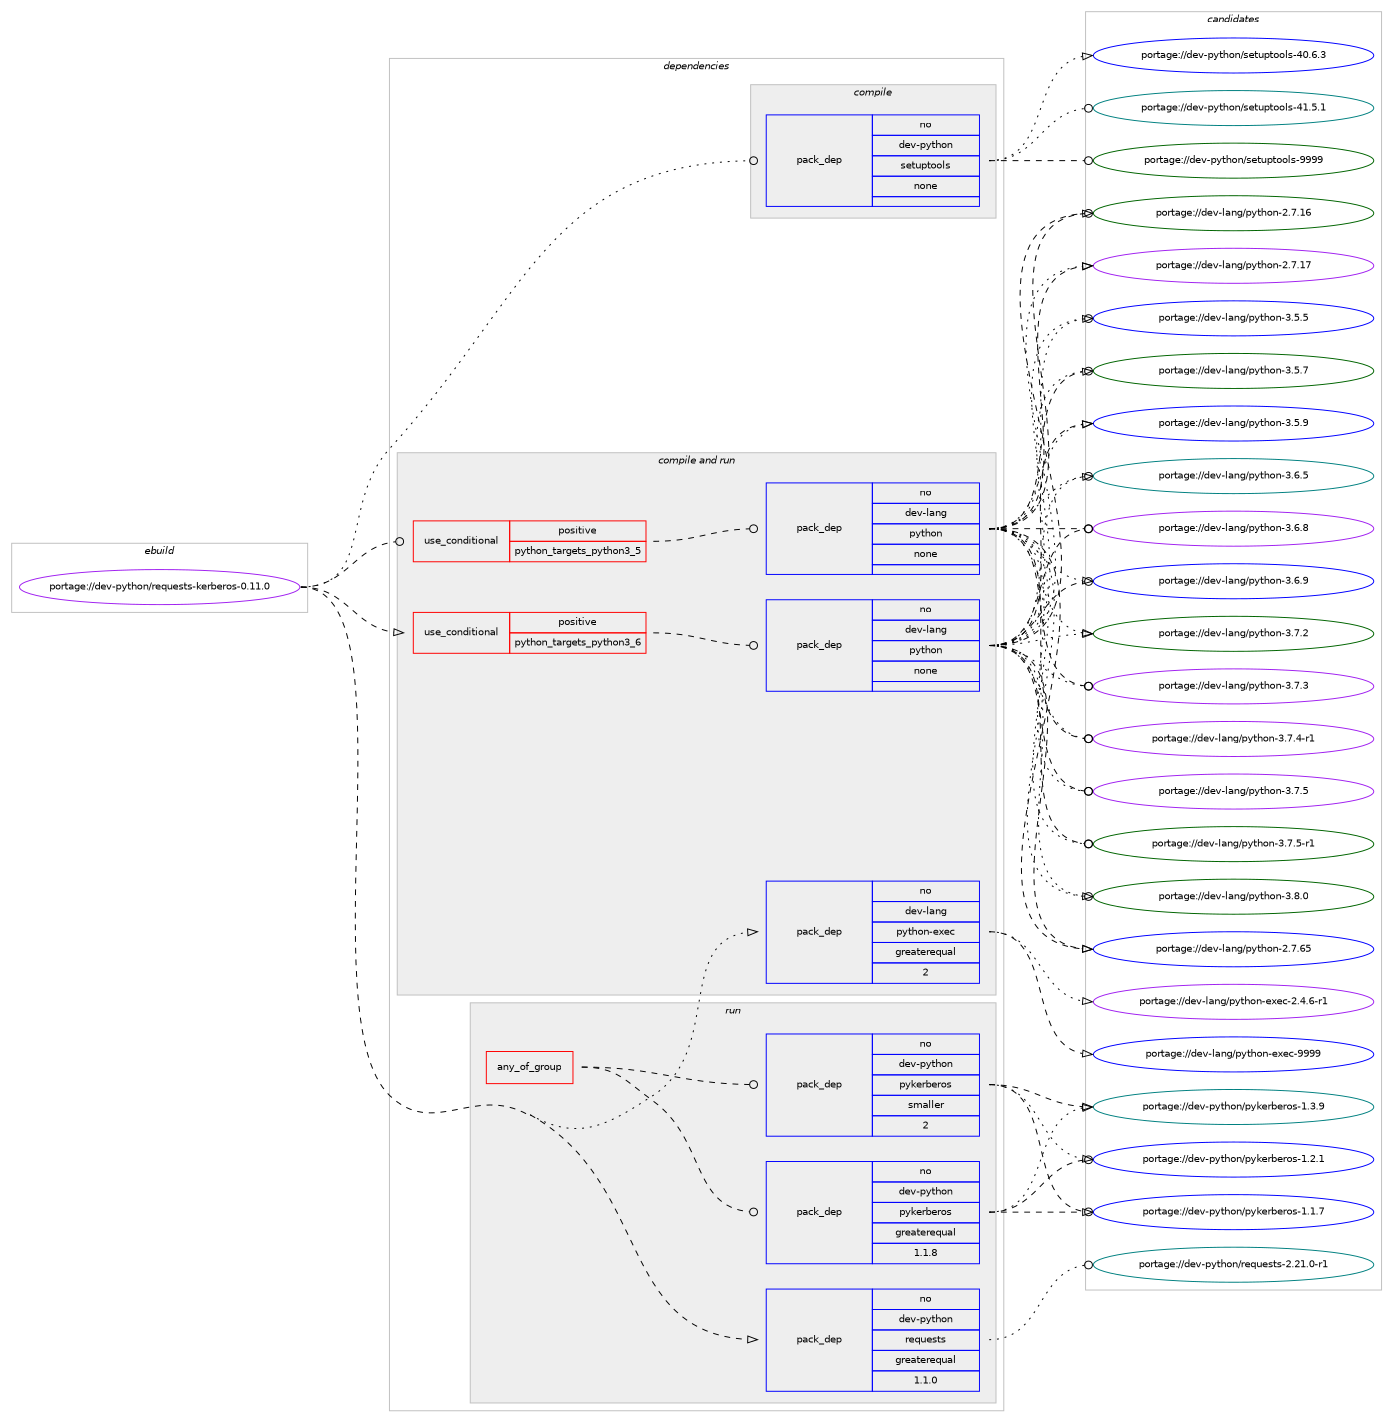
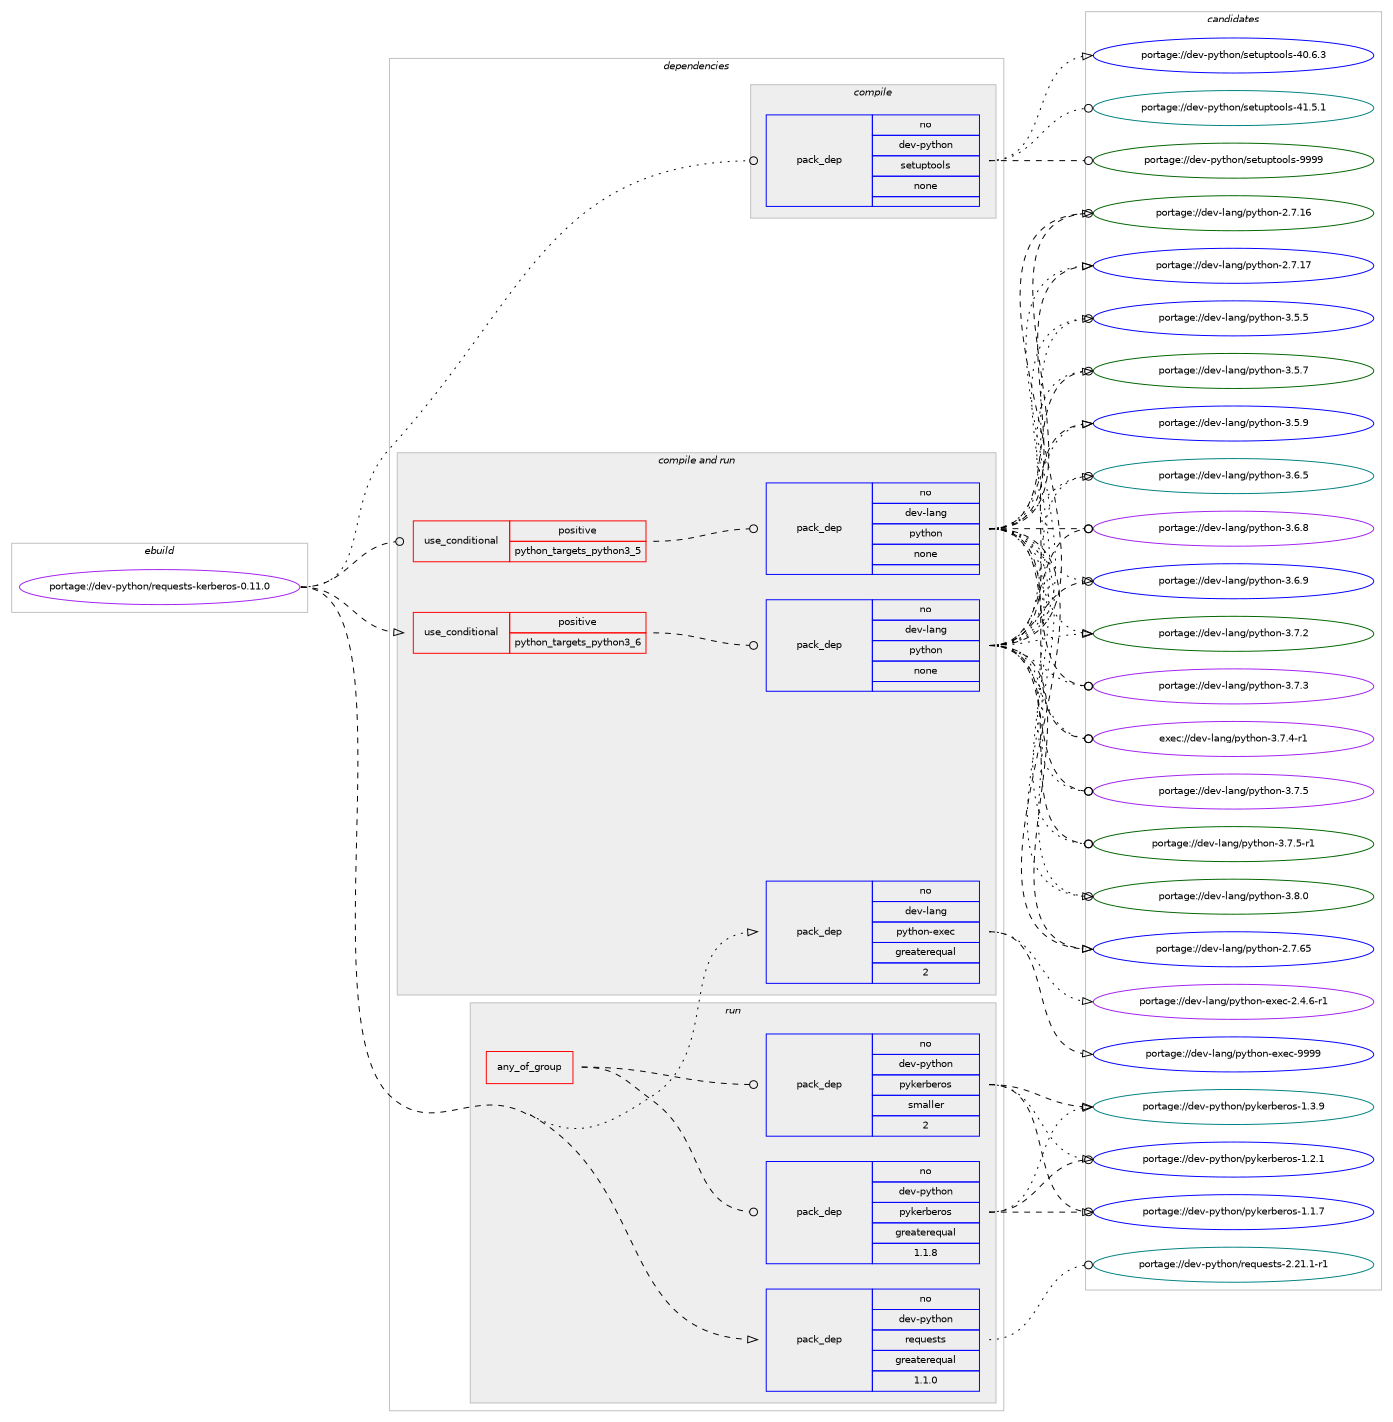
node "portage://dev-lang/python-2.7.17": color purple -> blue
node "portage://dev-lang/python-3.7.4-r1": label "portage://dev-lang/python-3.7.4-r1" -> "exec://dev-lang/python-3.7.4-r1"
node "portage://dev-python/requests-2.21.0-r1": label "portage://dev-python/requests-2.21.0-r1" -> "portage://dev-python/requests-2.21.1-r1"
